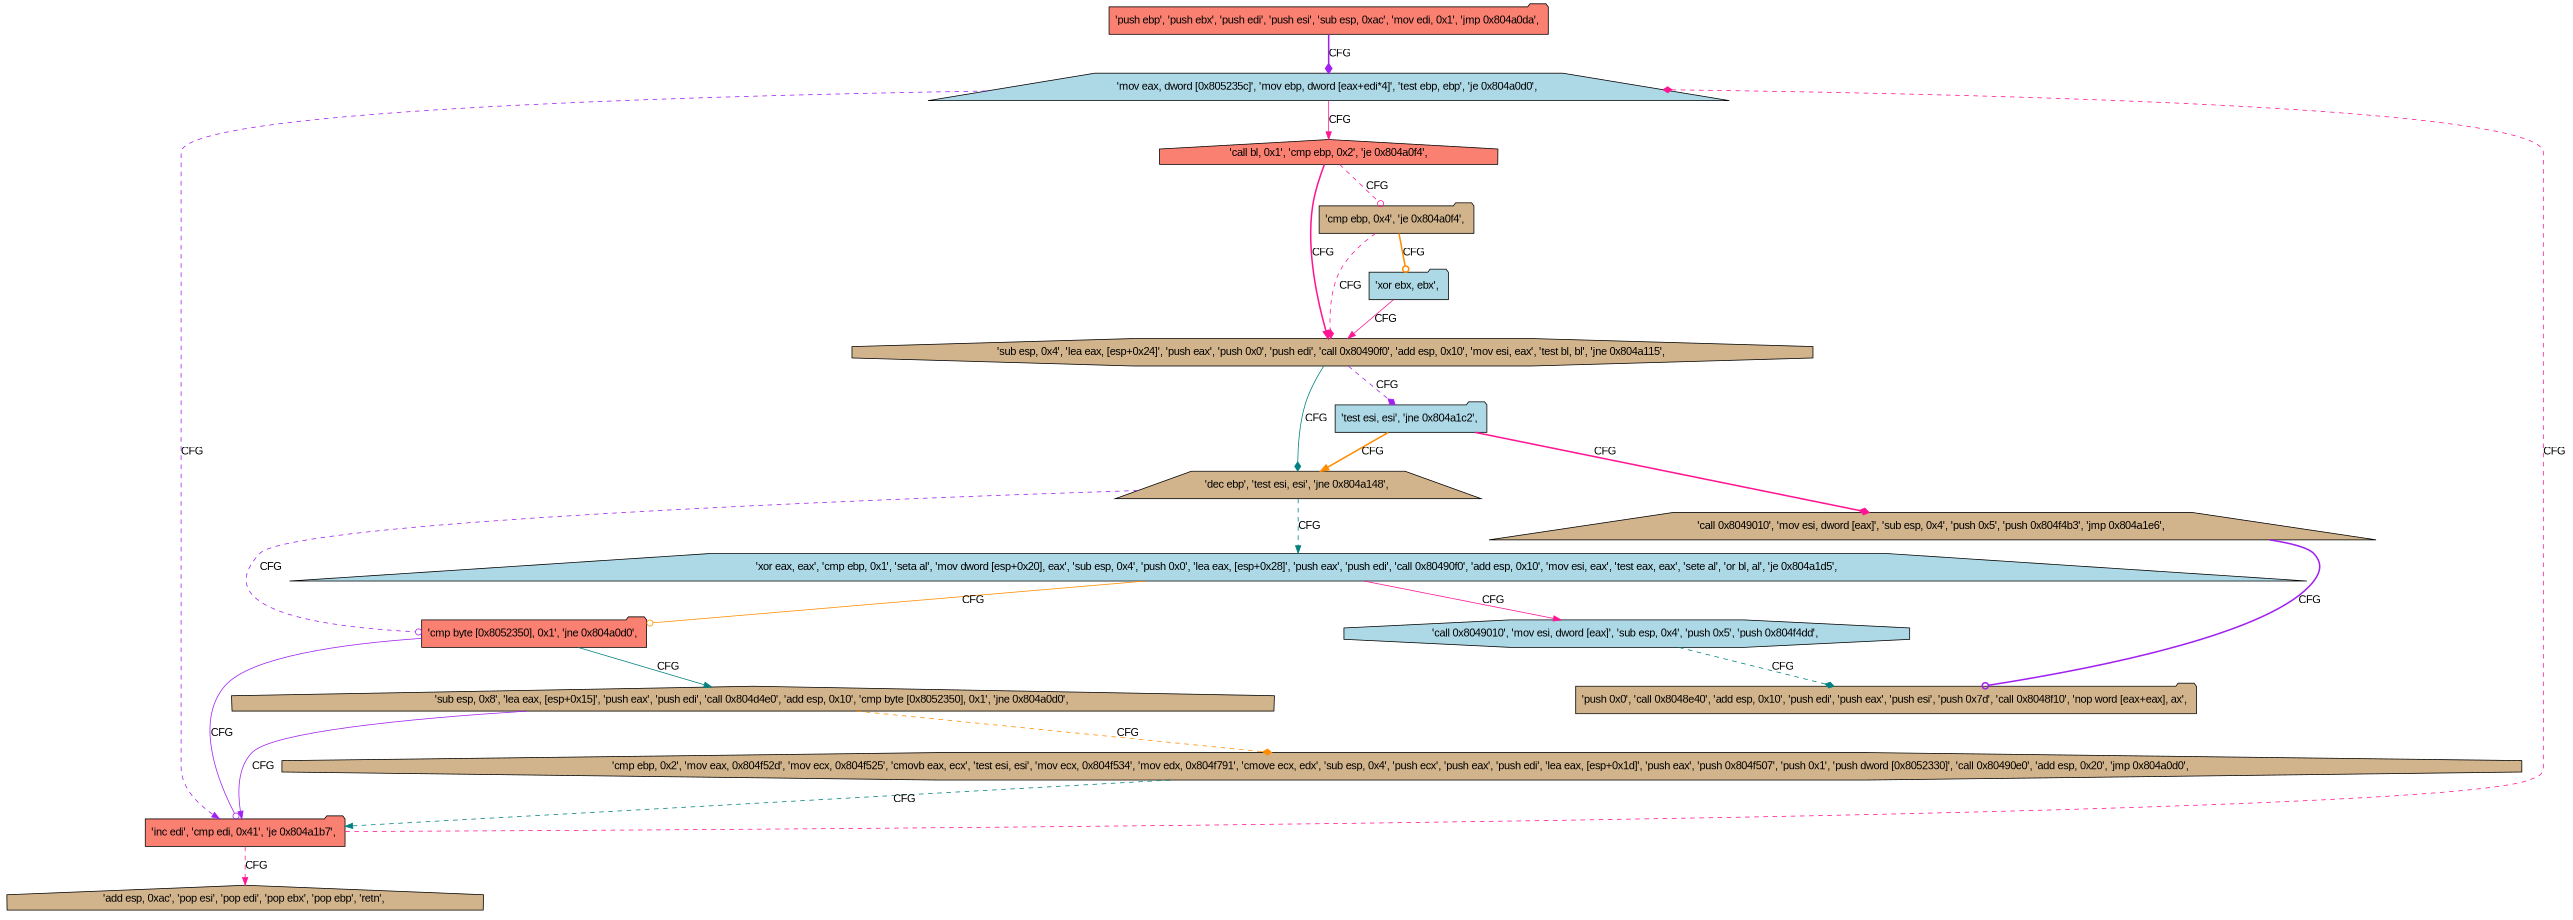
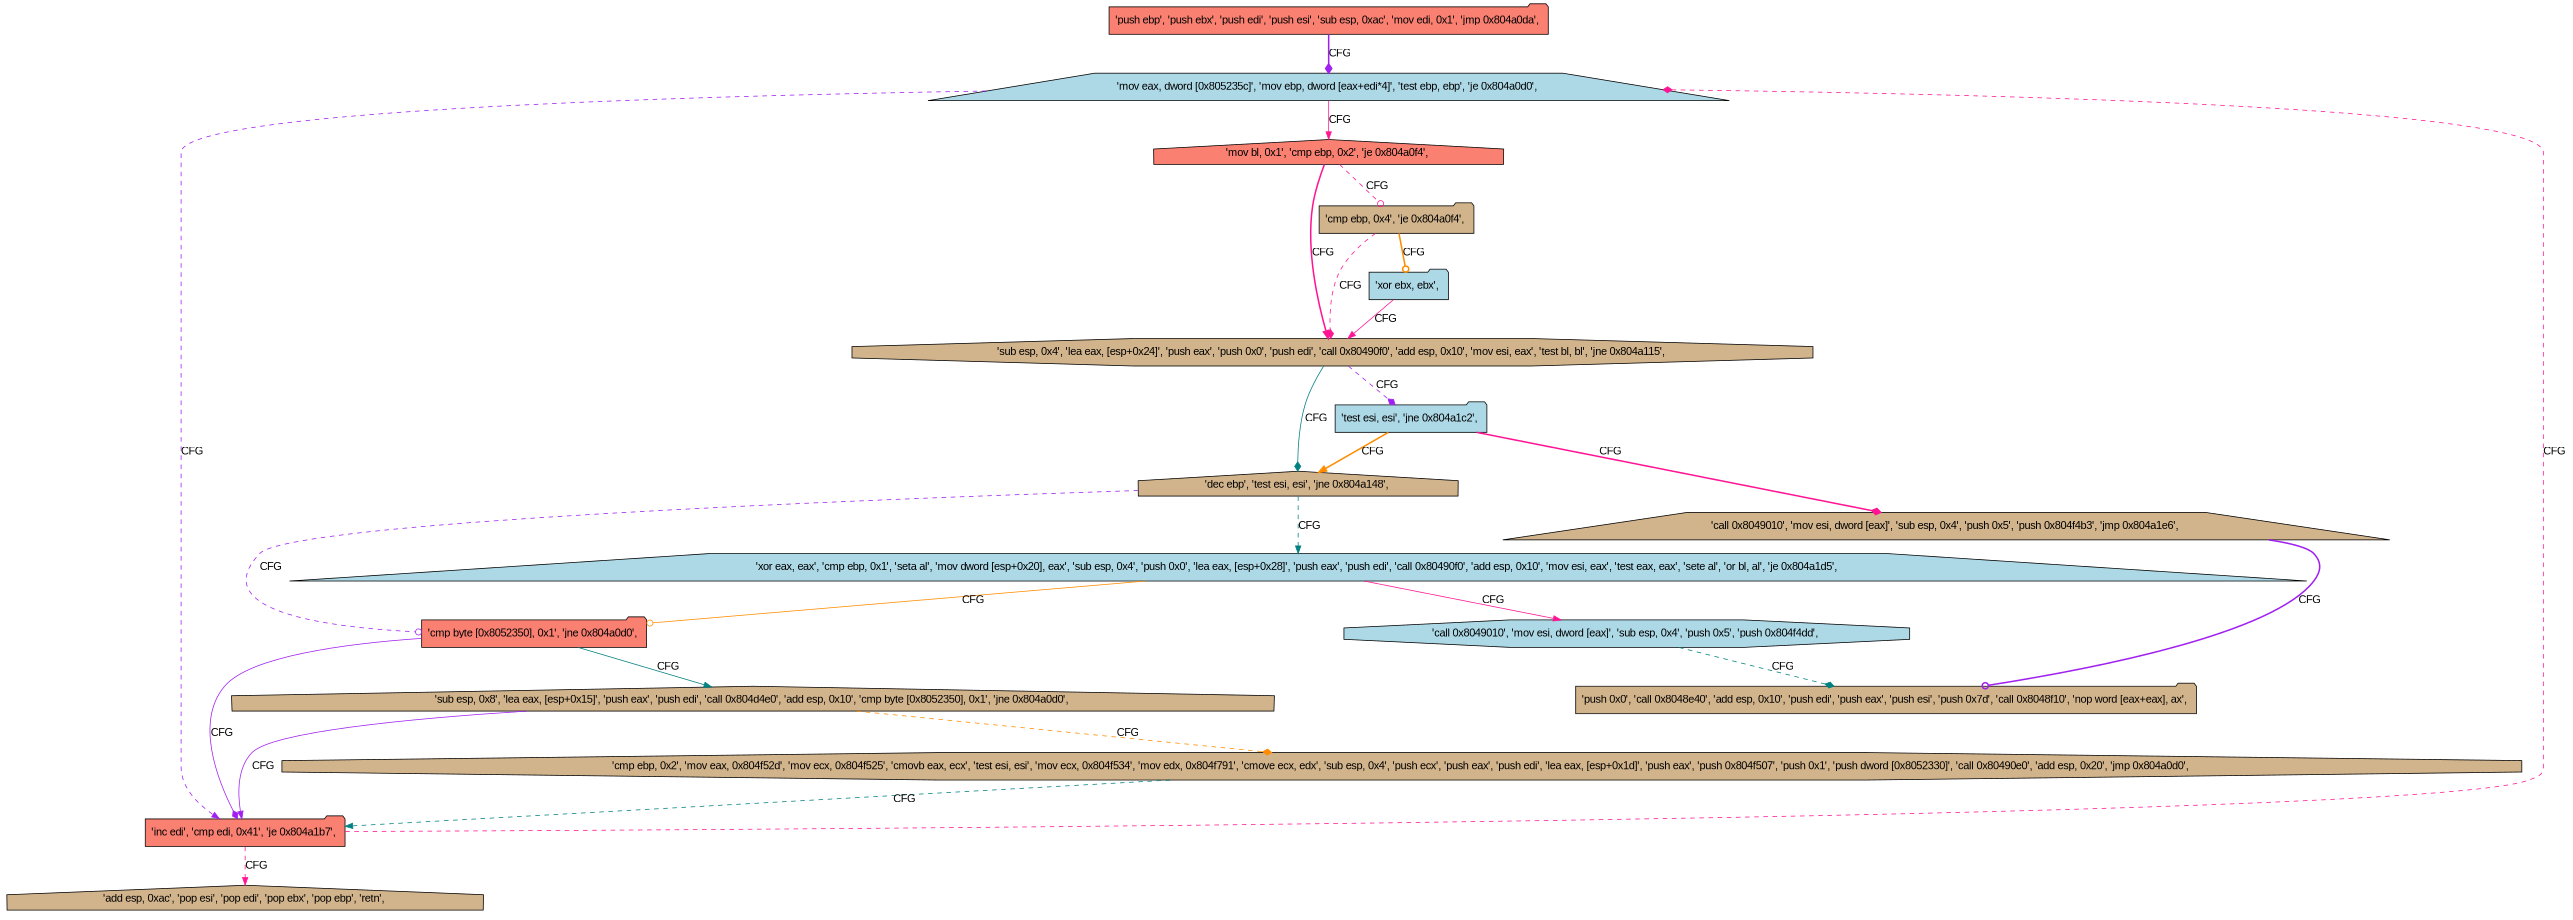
node "'call bl, 0x1', 'cmp ebp, 0x2', 'je 0x804a0f4',": label "'call bl, 0x1', 'cmp ebp, 0x2', 'je 0x804a0f4'," -> "'mov bl, 0x1', 'cmp ebp, 0x2', 'je 0x804a0f4',"
node "'dec ebp', 'test esi, esi', 'jne 0x804a148',": shape trapezium -> house
edge "'cmp byte [0x8052350], 0x1', 'jne 0x804a0d0'," -> "'inc edi', 'cmp edi, 0x41', 'je 0x804a1b7',": arrowhead odot -> diamond
